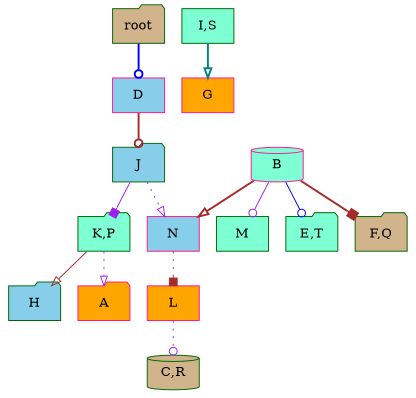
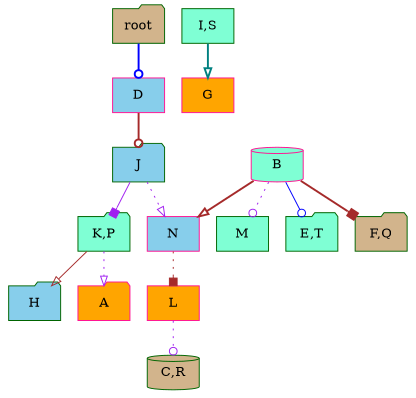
edge "B" -> "M": style solid -> dotted
